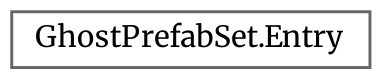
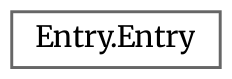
node "GhostPrefabSet.Entry": label "GhostPrefabSet.Entry" -> "Entry.Entry"
